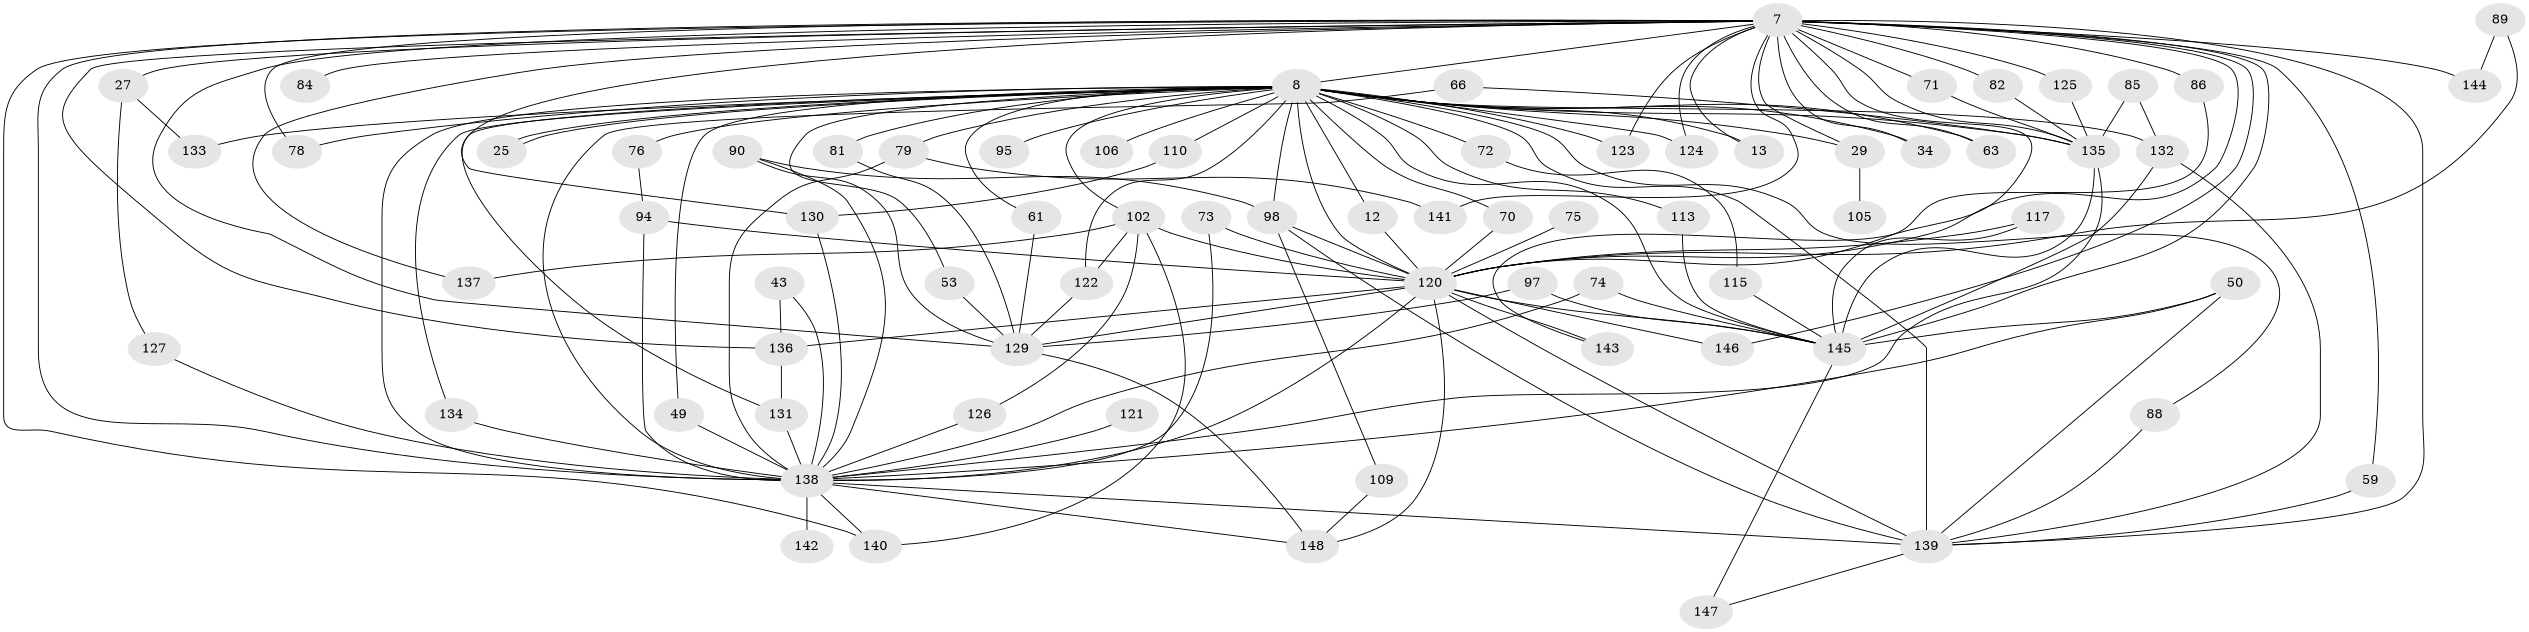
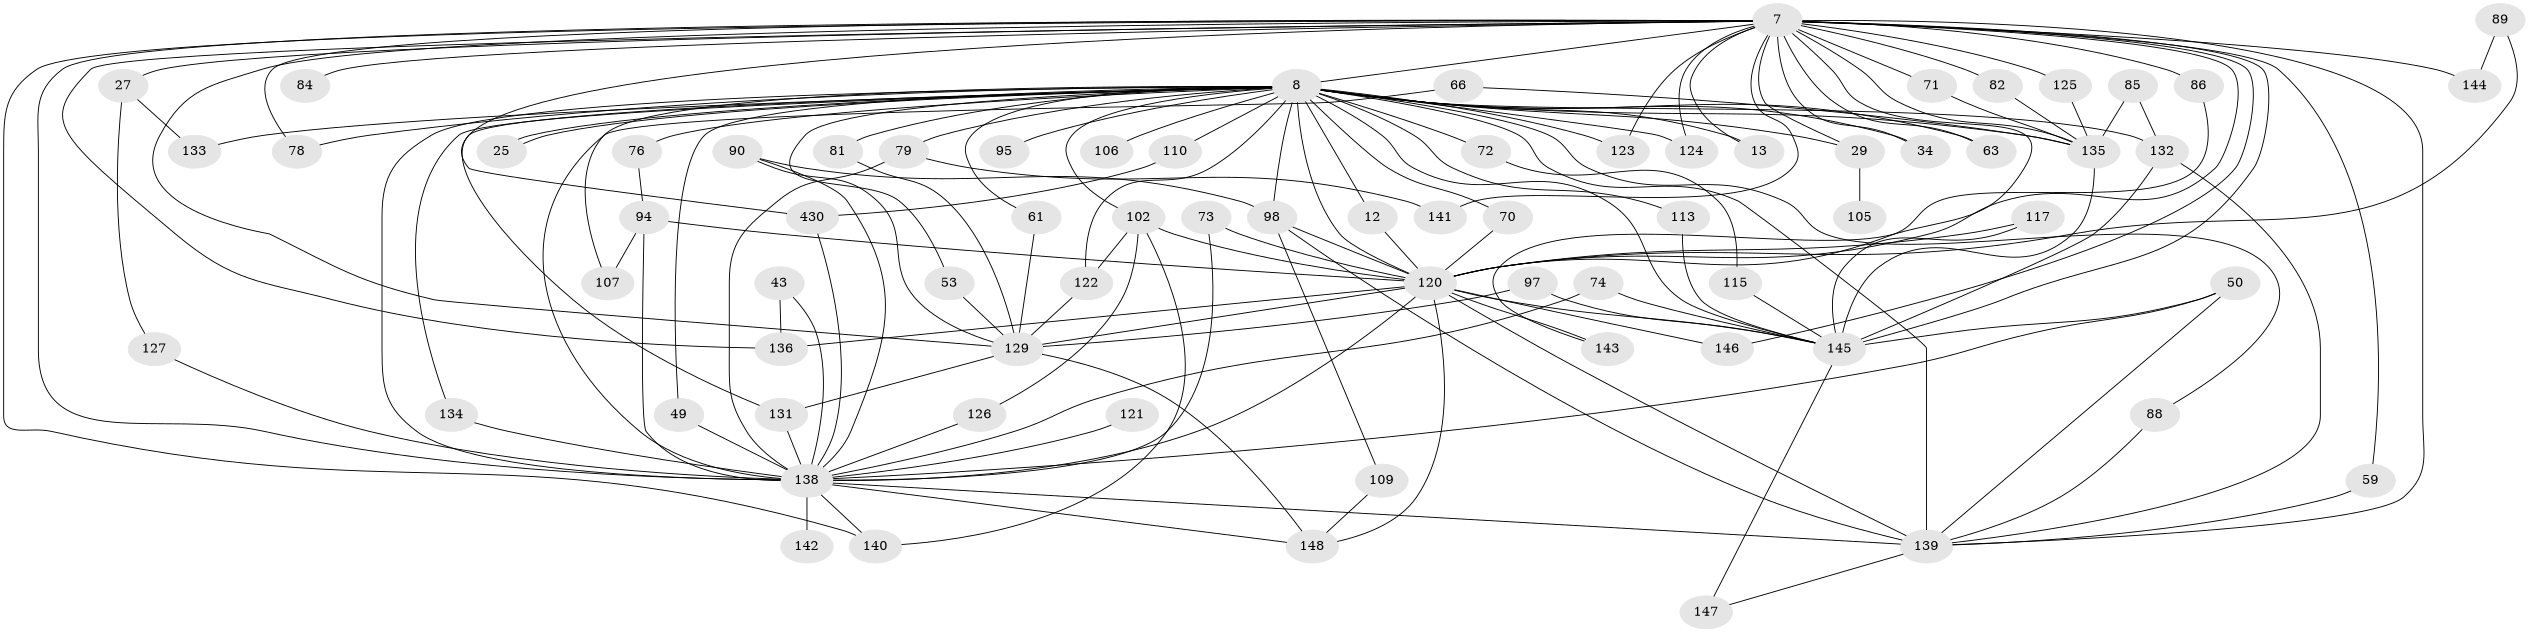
node "130": label "130" -> "430"
node "75": removed
node "137": removed
node "107": added
edge "136" -- "131": now "129" -- "131"
edge "135" -- "138": removed
